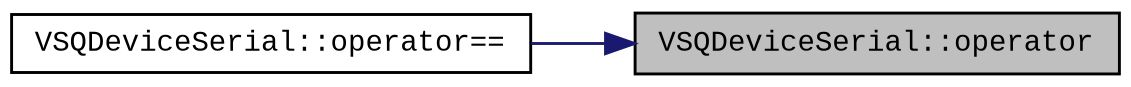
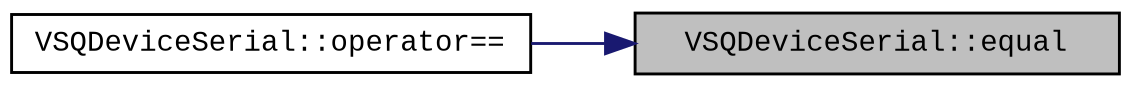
node "VSQDeviceSerial::operator": label "VSQDeviceSerial::operator" -> "VSQDeviceSerial::equal"
